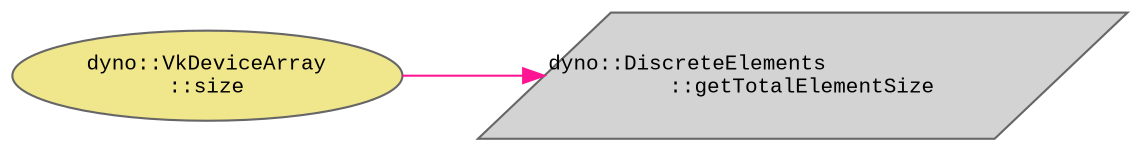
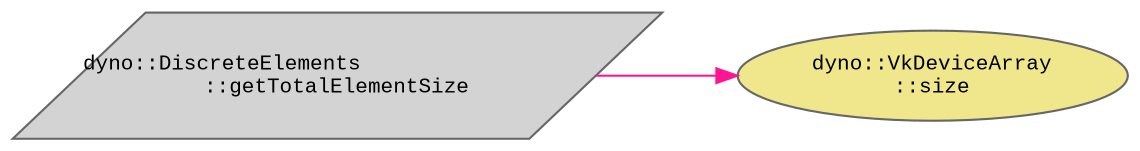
edge "dyno::VkDeviceArray ::size" -> "dyno::DiscreteElements ::getTotalElementSize": reversed
